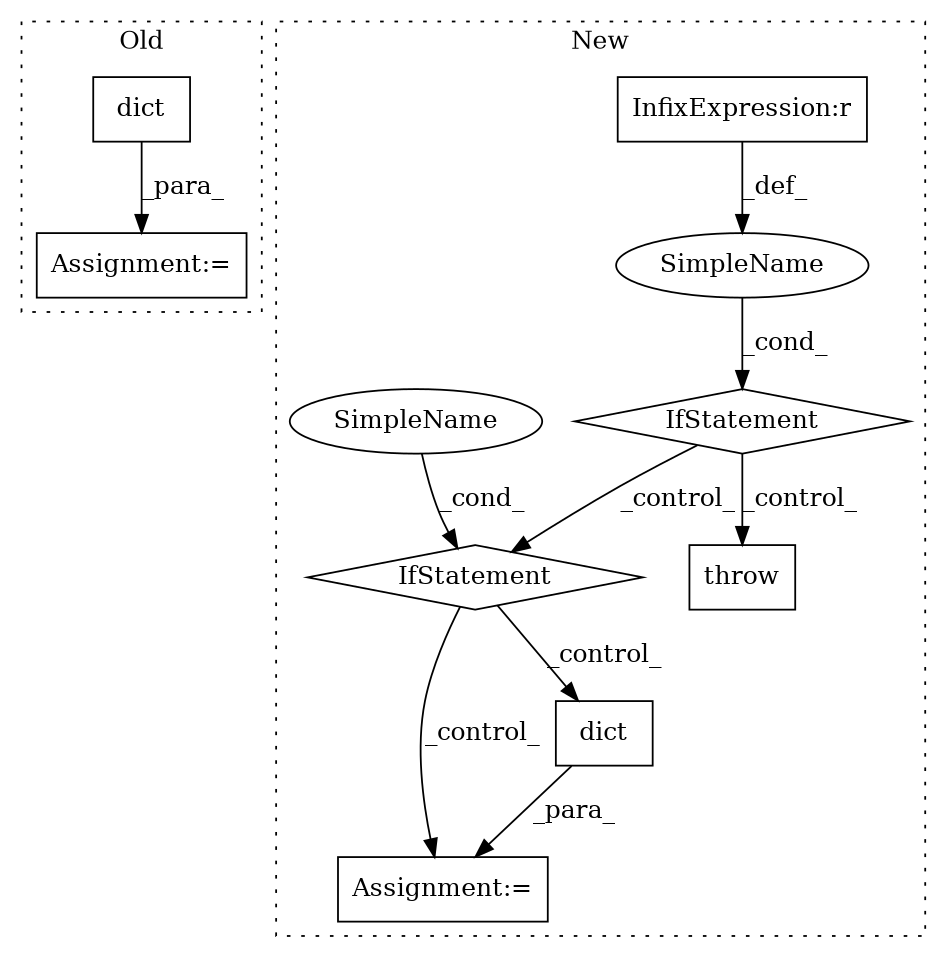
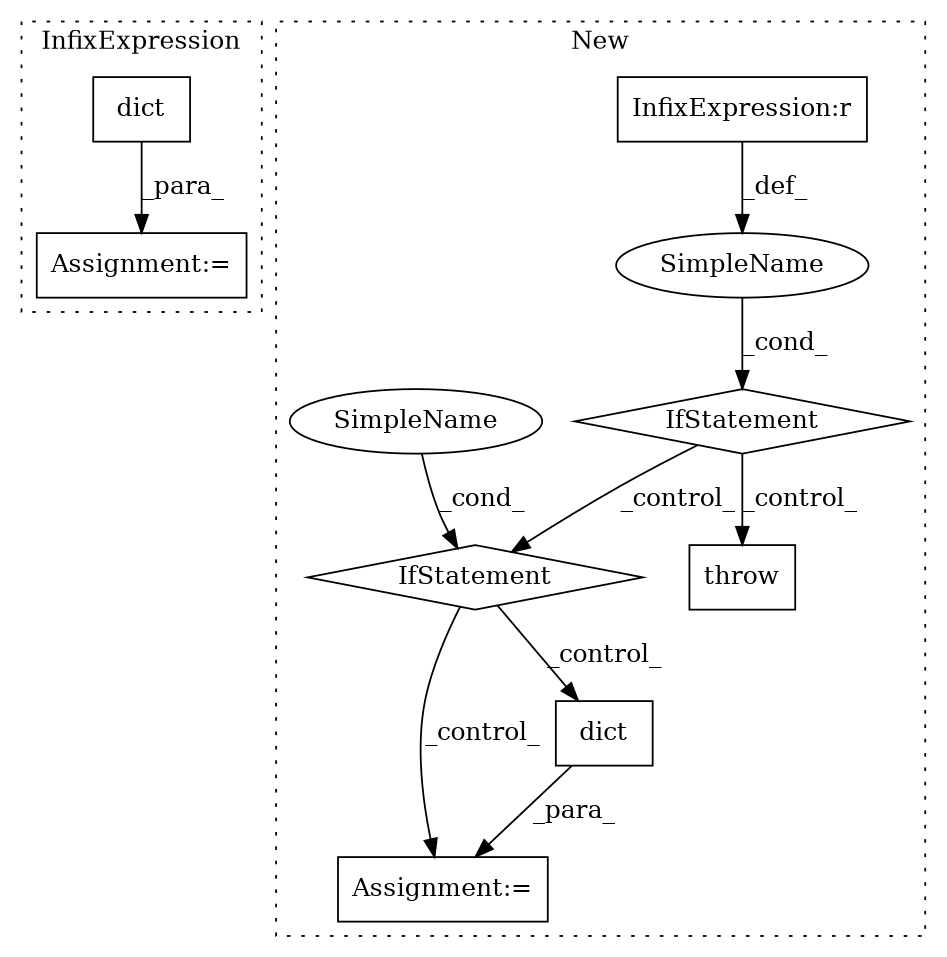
cluster "Old": label "Old" -> "InfixExpression"
